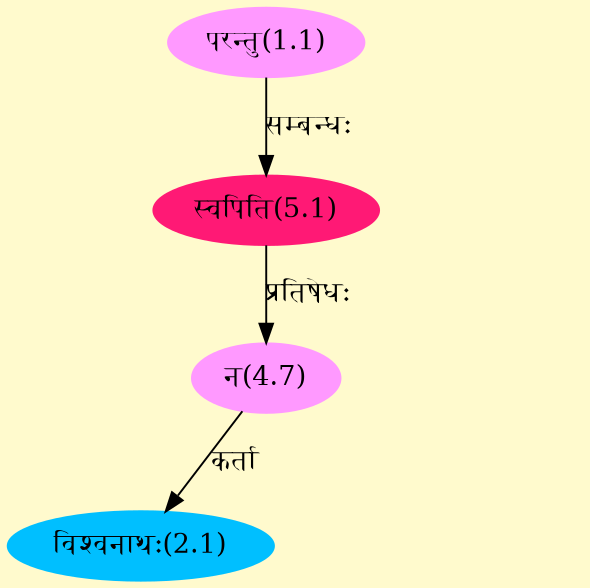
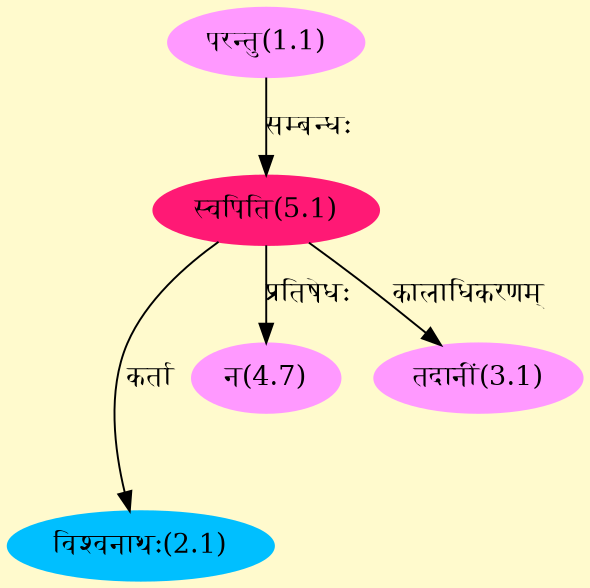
node "तदानीं(3.1)": added
edge "न(4.7)" -> "विश्वनाथः(2.1)": now "स्वपिति(5.1)" -> "विश्वनाथः(2.1)"
